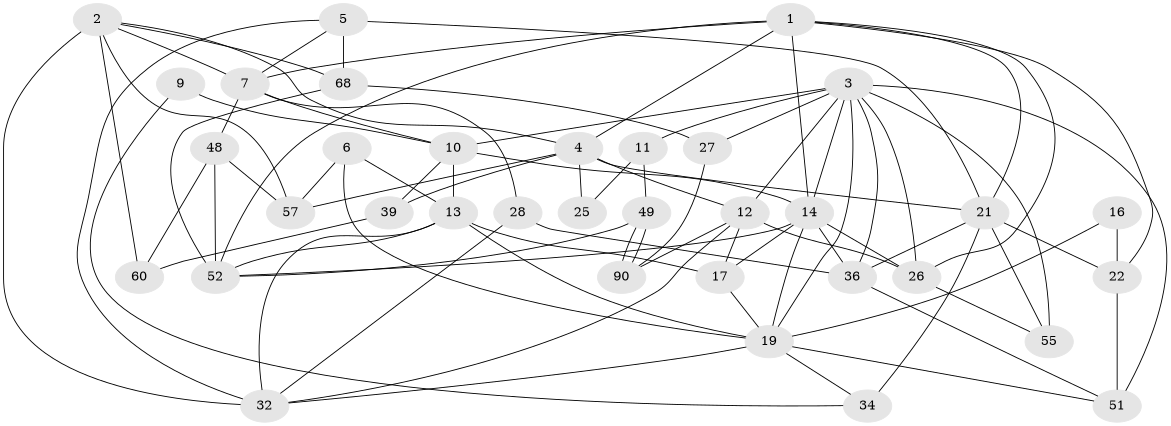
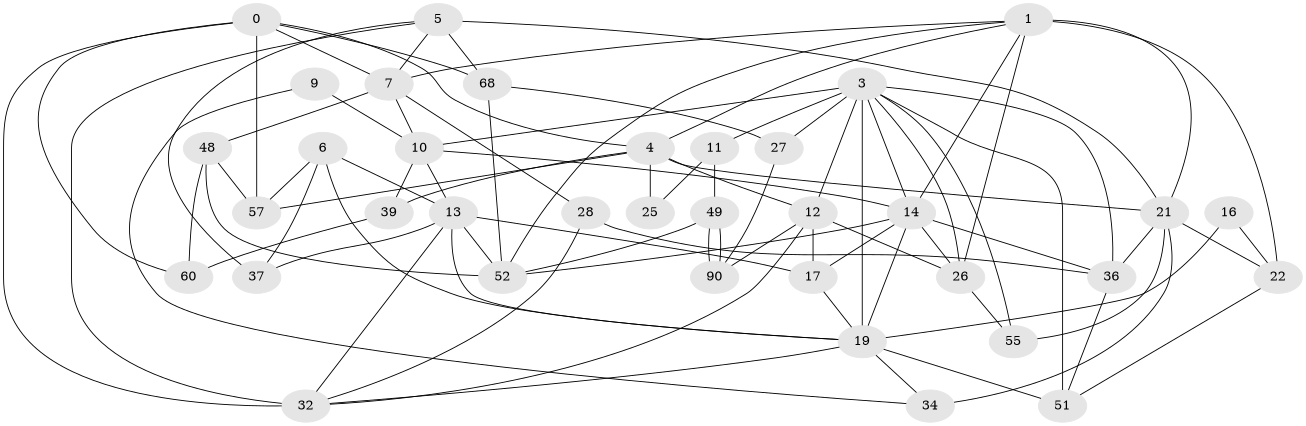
node "2": label "2" -> "0"
node "37": added
